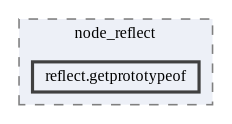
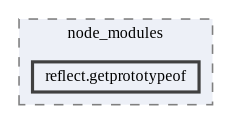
cluster "node_reflect": label "node_reflect" -> "node_modules"
